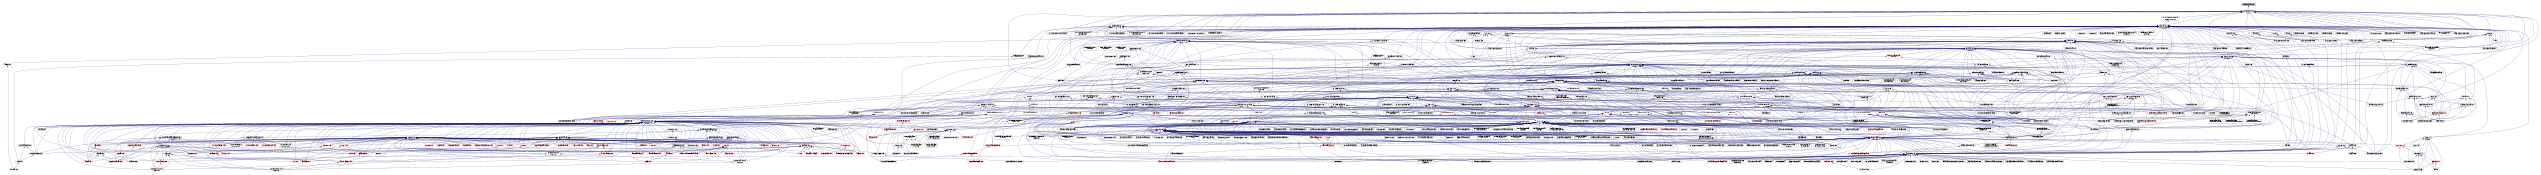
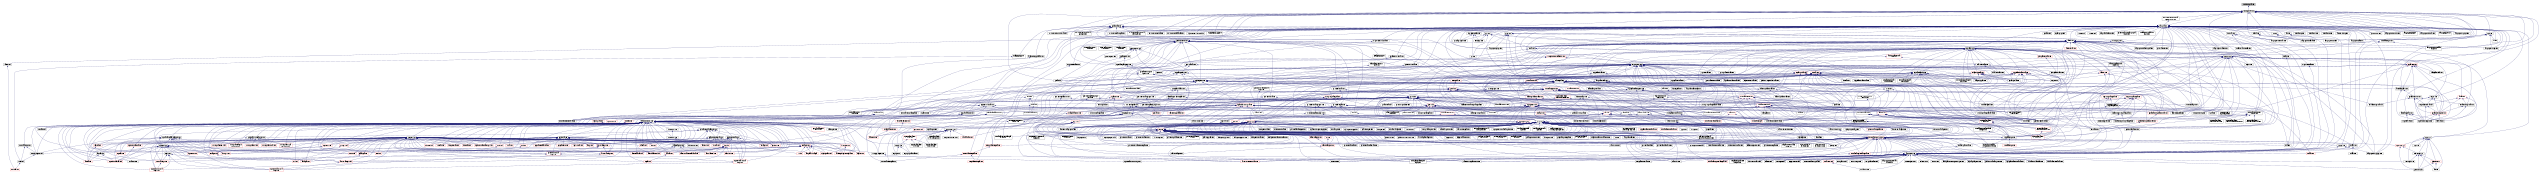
node "performance_counter _base.action": label "performance_counter _base.action" -> "performance_counter _base.hpp"
node "components.hpp": label "components.hpp" -> "components.polymorphic"
